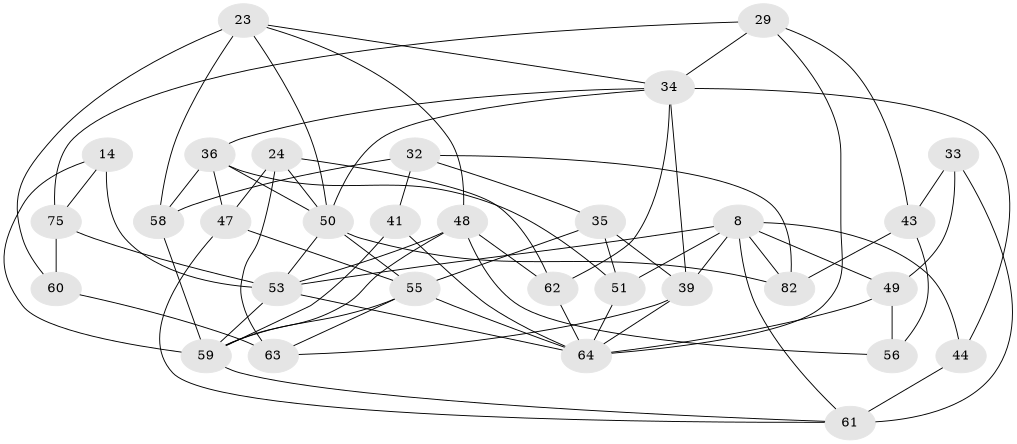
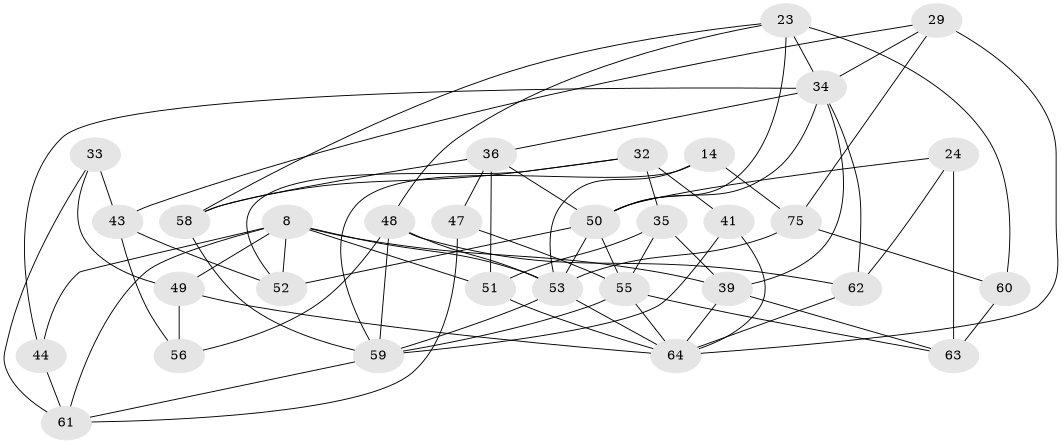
edge "24" -- "47": removed
node "82": label "82" -> "52"
